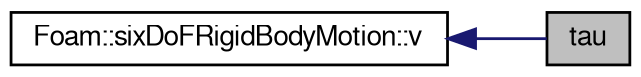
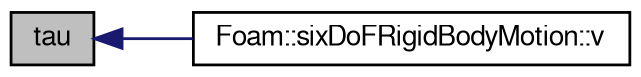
edge "tau" -> "Foam::sixDoFRigidBodyMotion::v": reversed
